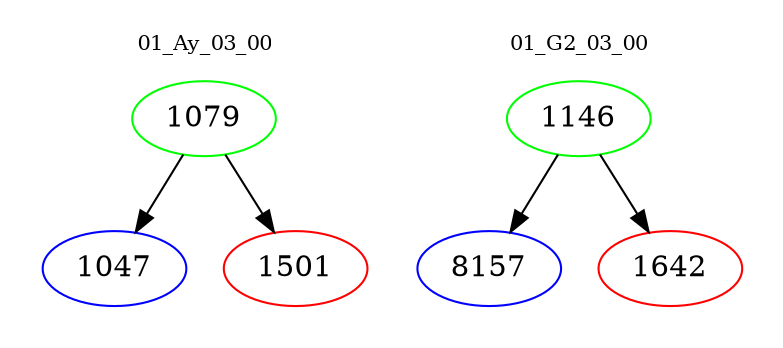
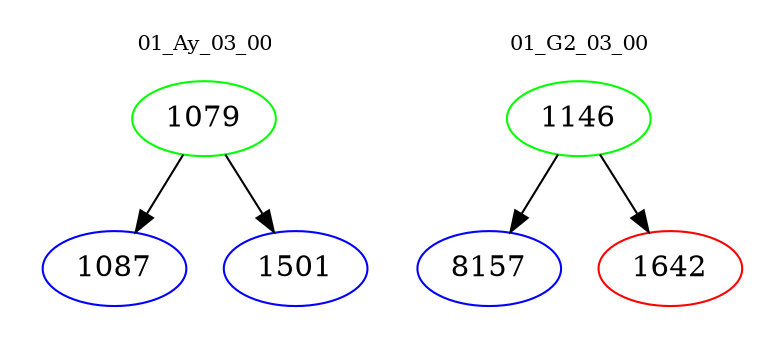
node "1047": label "1047" -> "1087"
node "1501": color red -> blue
